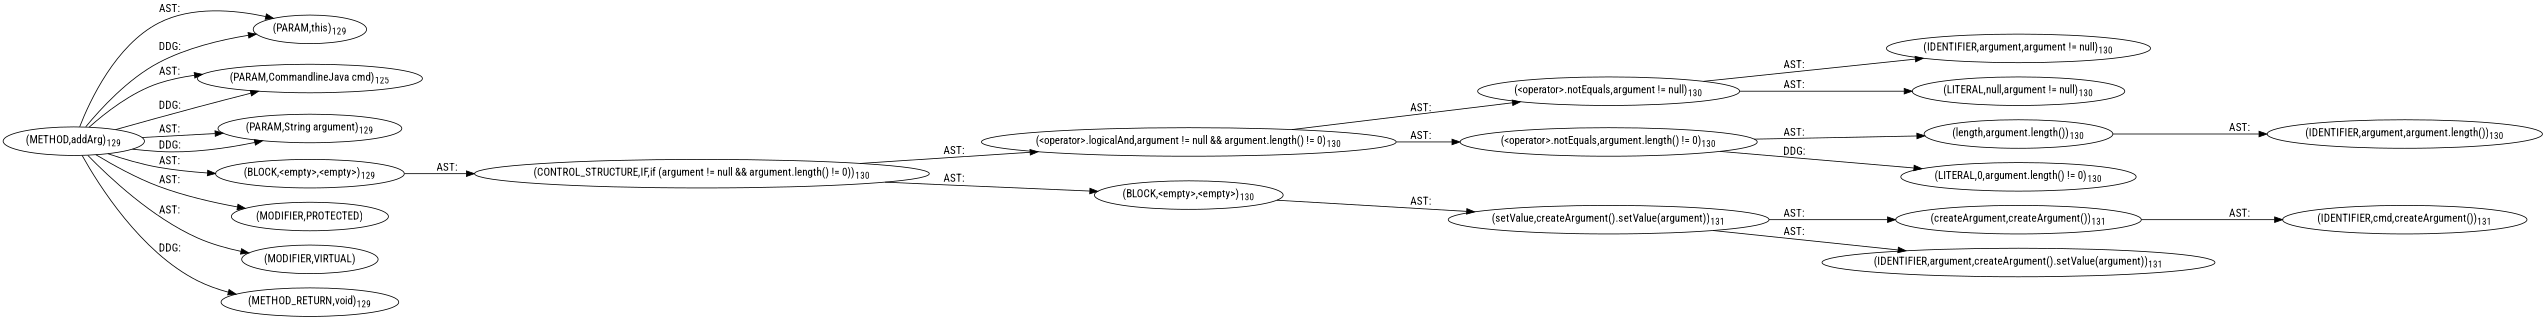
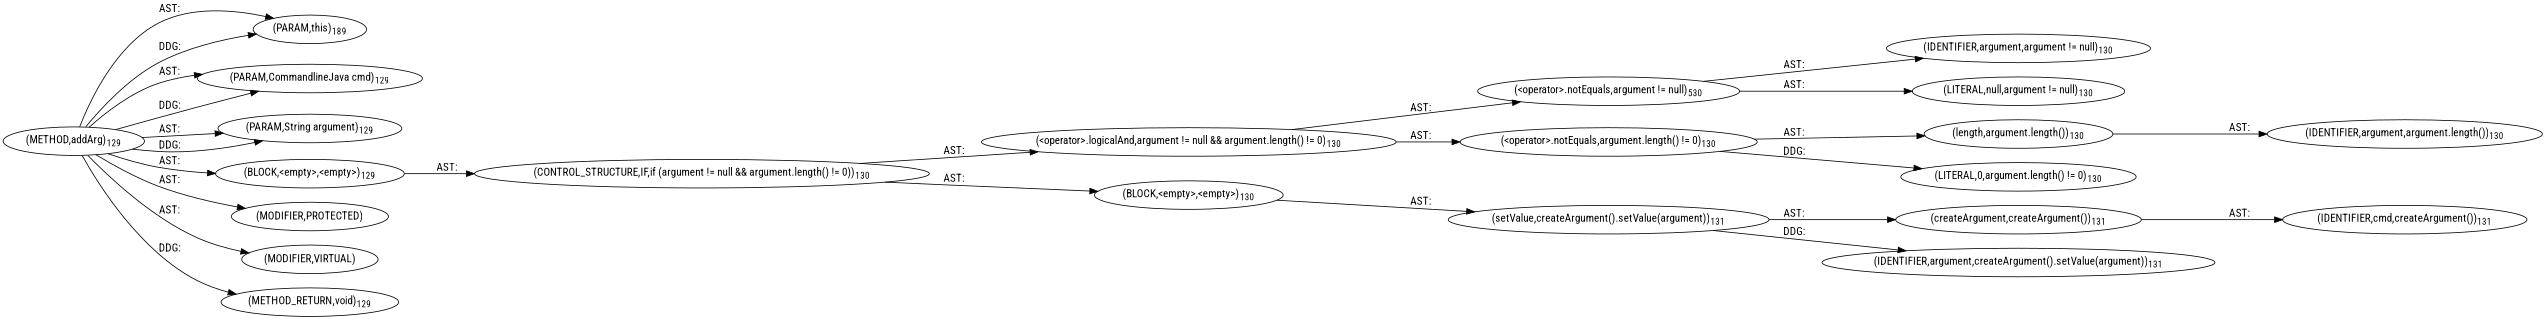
node "(PARAM,this)": text "129" -> "189"
node "(PARAM,CommandlineJava cmd)": text "125" -> "129"
node "(<operator>.notEquals,argument != null)": text "130" -> "530"
edge "(setValue,createArgument().setValue(argument))" -> "(IDENTIFIER,argument,createArgument().setValue(argument))": label "AST: " -> "DDG: "
